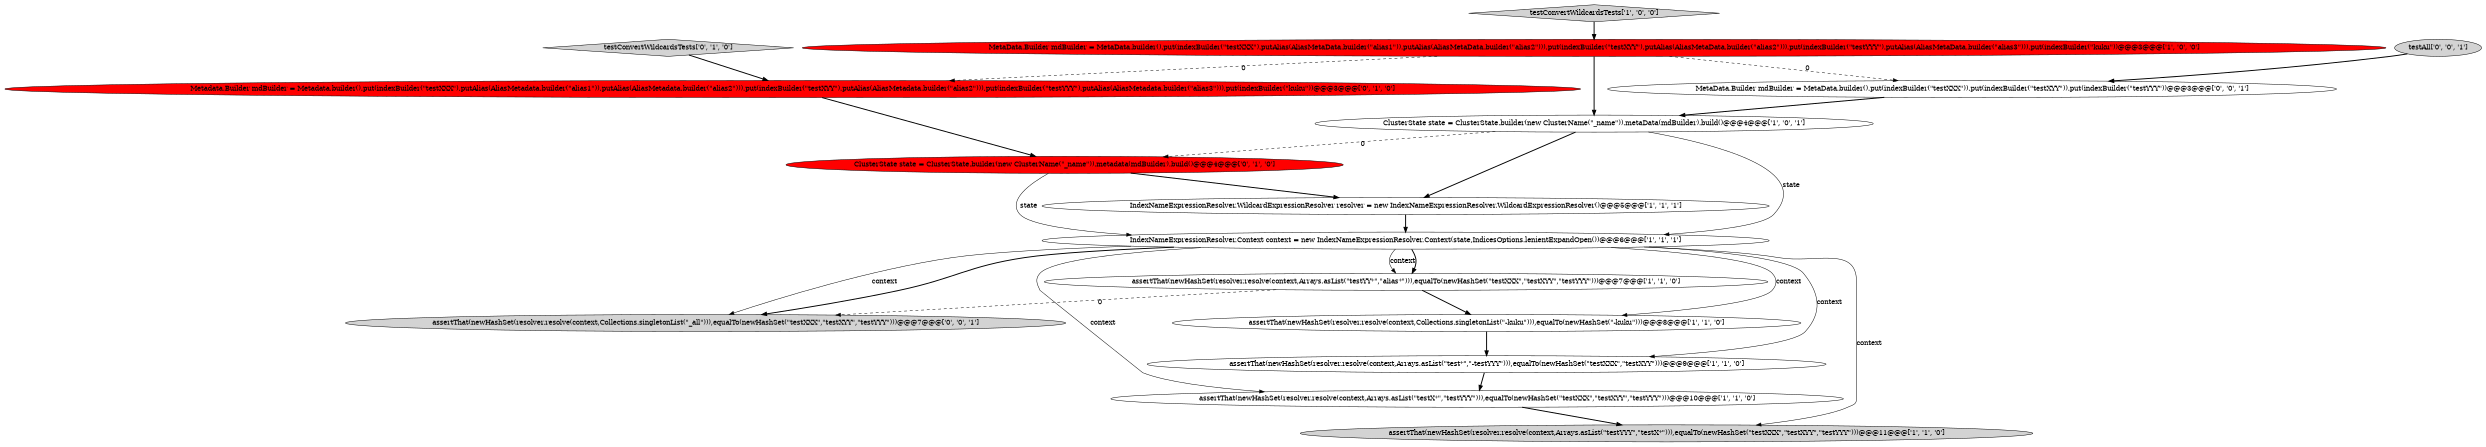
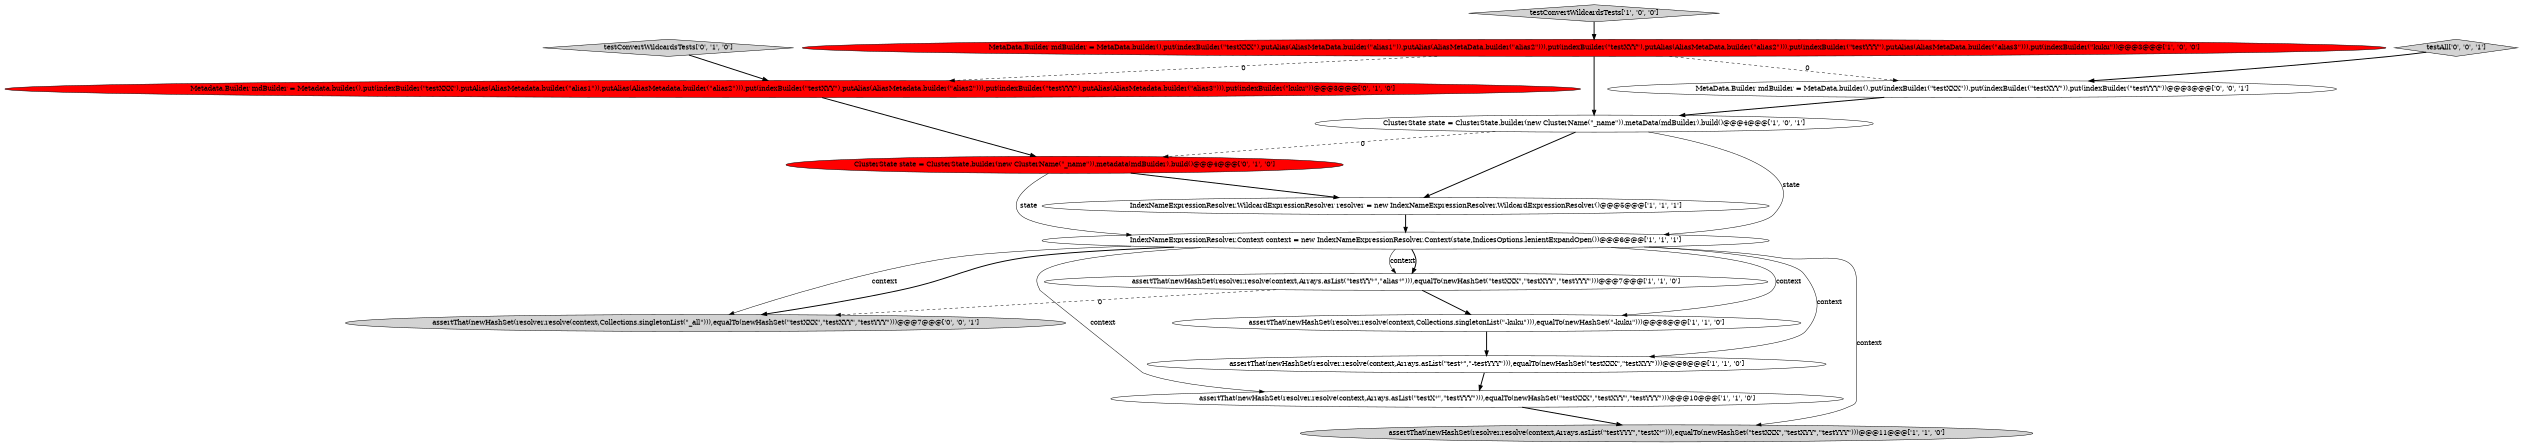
node "testAll['0', '0', '1']": shape ellipse -> diamond
